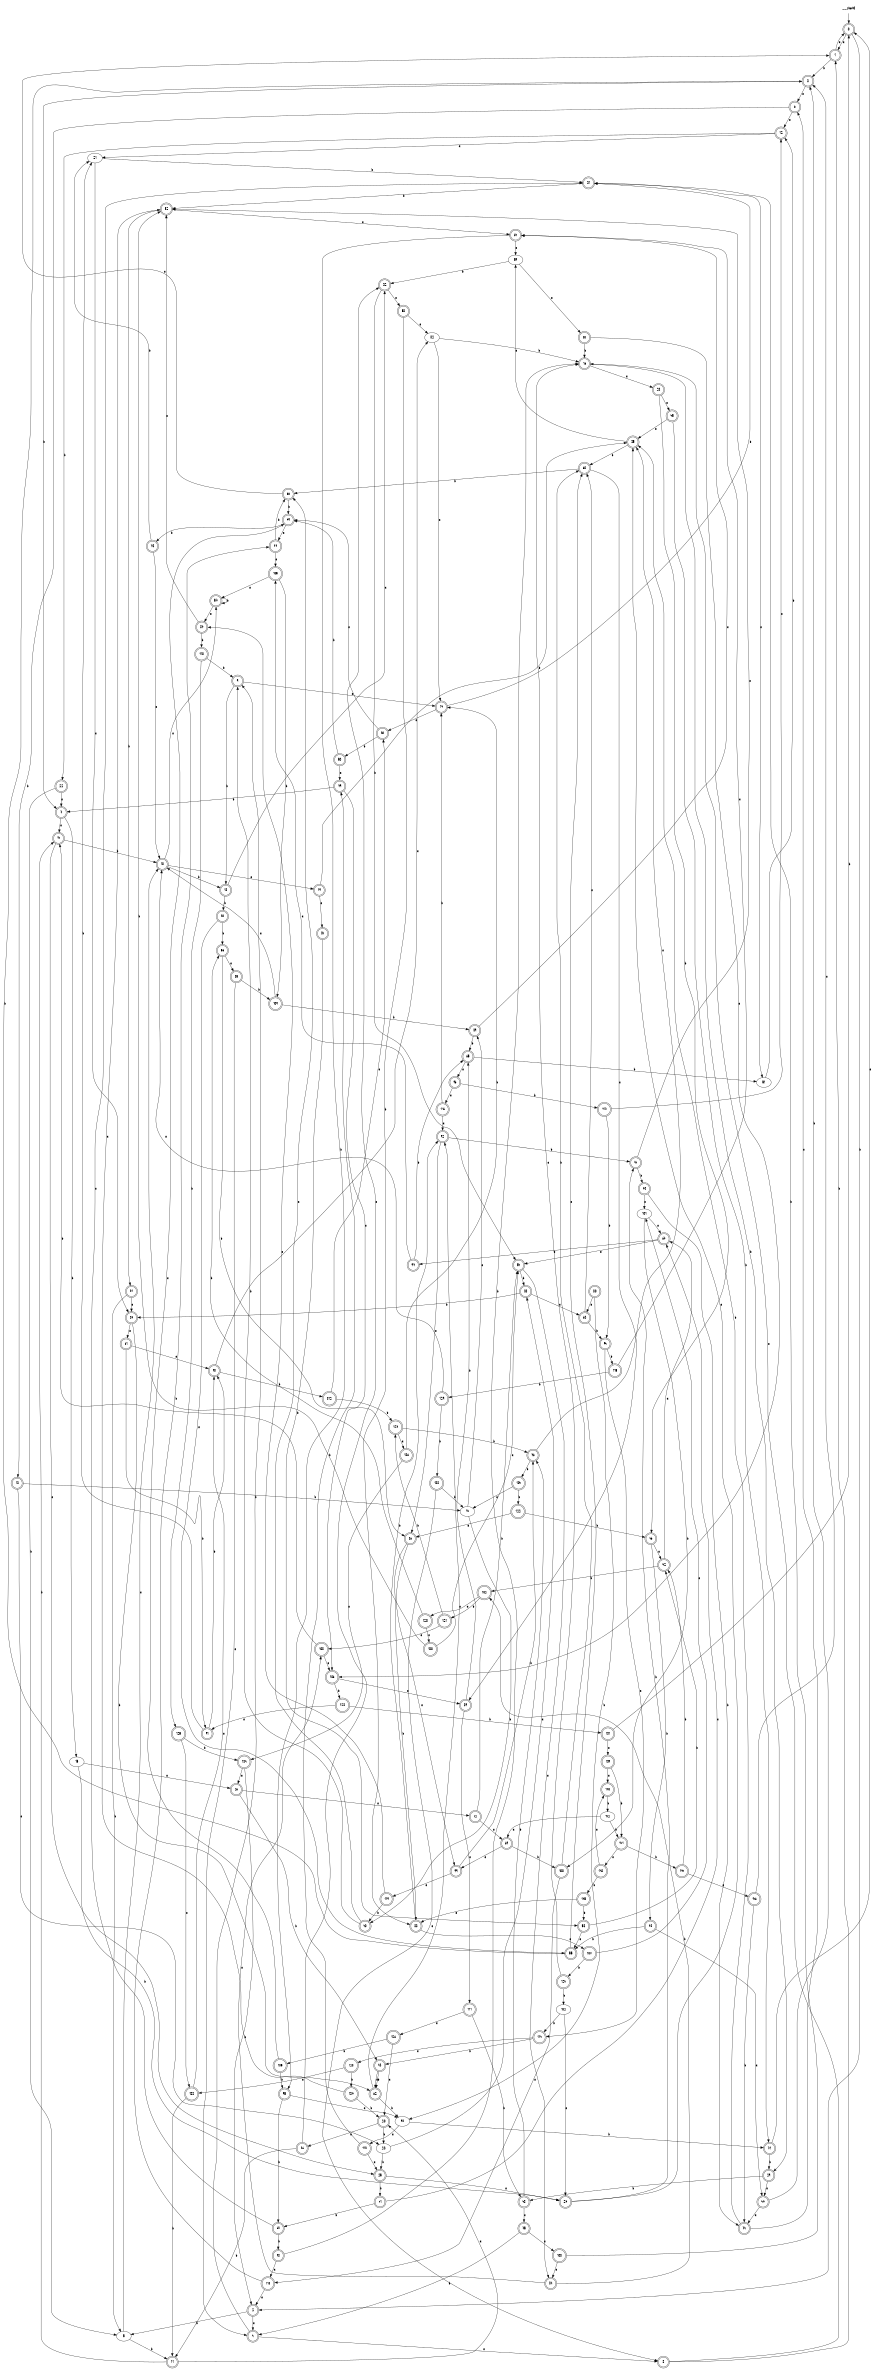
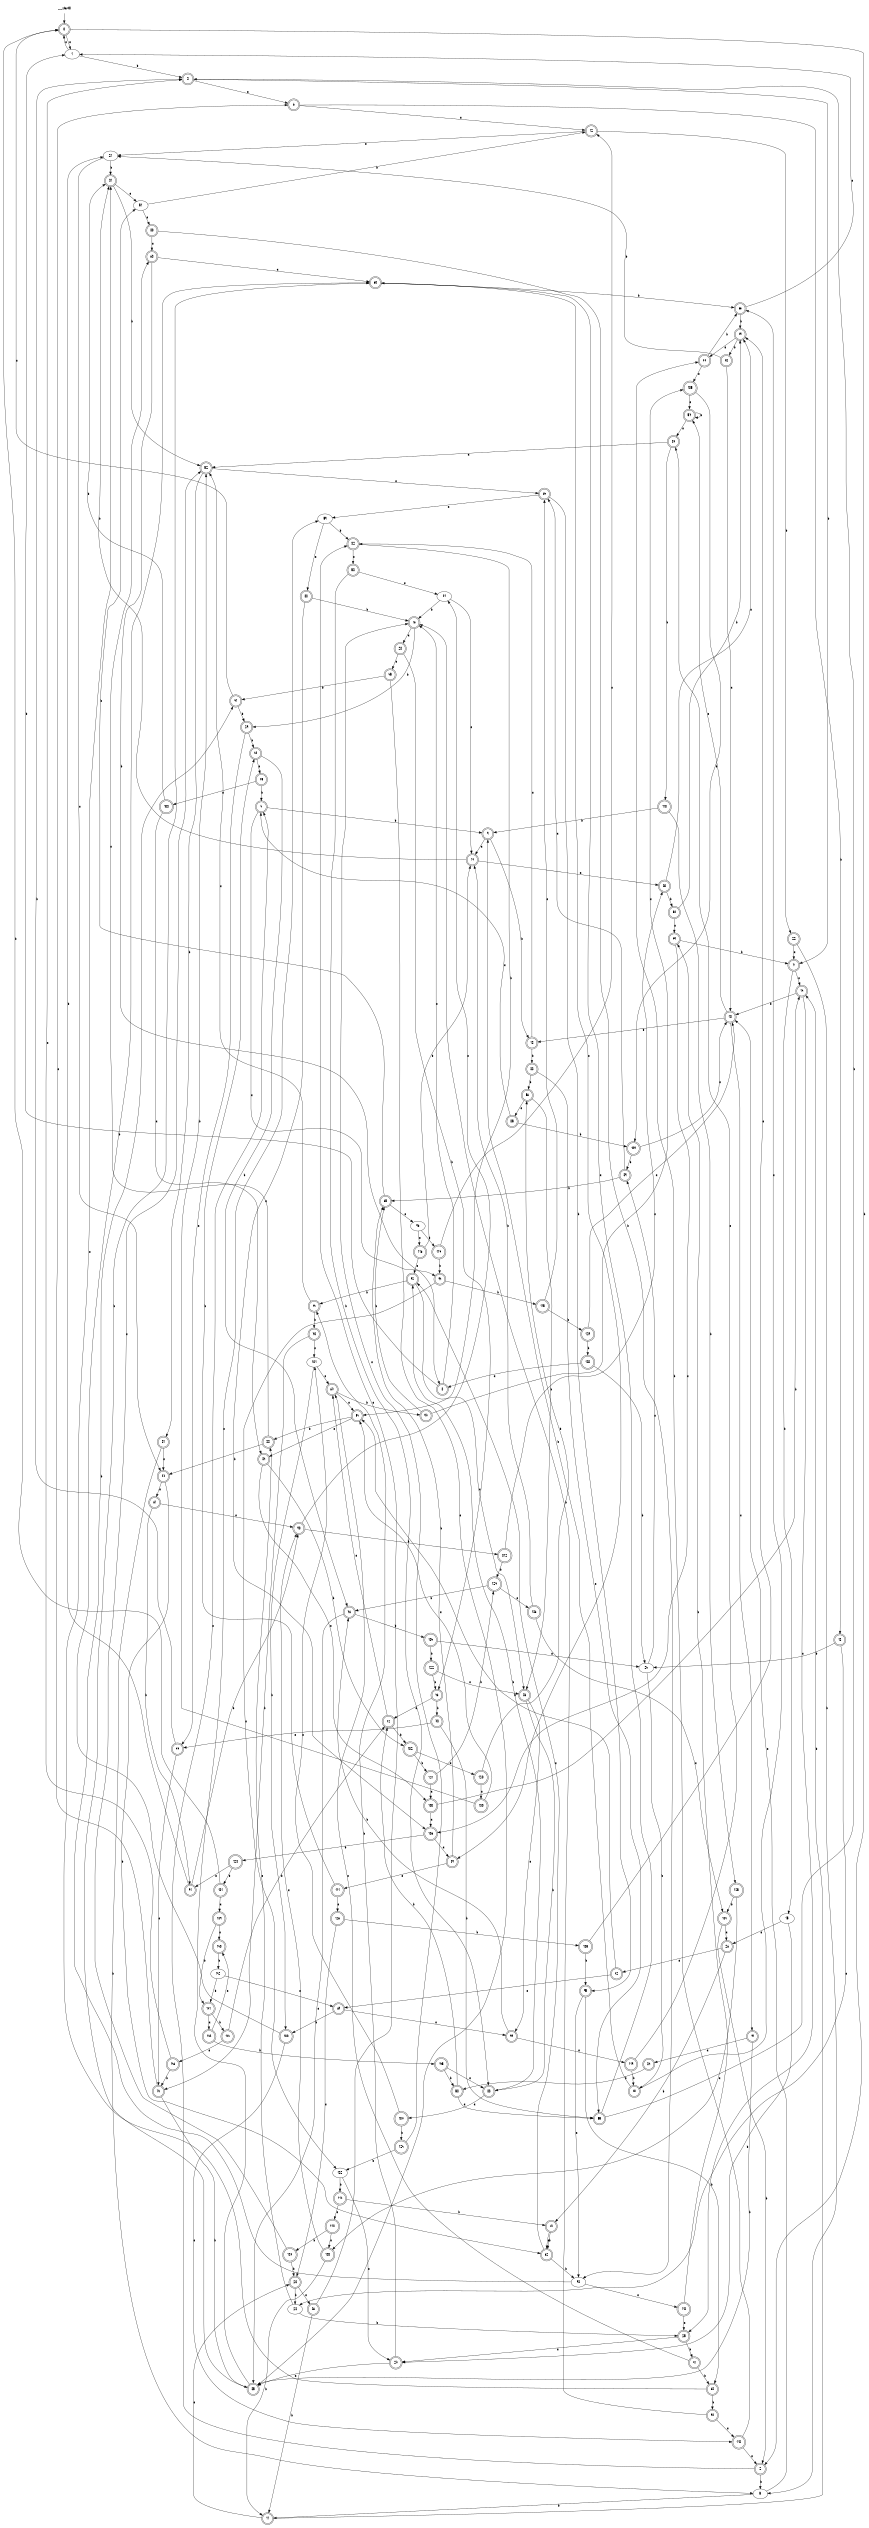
node "1": shape doublecircle -> ellipse
edge "51" -> "80": added, label "a"
node "96": shape doublecircle -> ellipse
edge "94" -> "114": now "94" -> "132"
